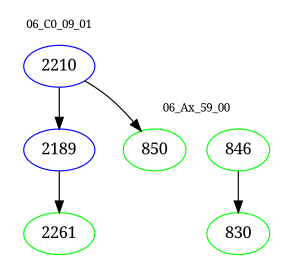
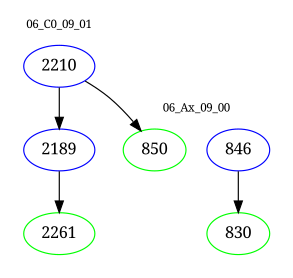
cluster "06_Ax_59_00": label "06_Ax_59_00" -> "06_Ax_09_00"
node "846": color green -> blue
